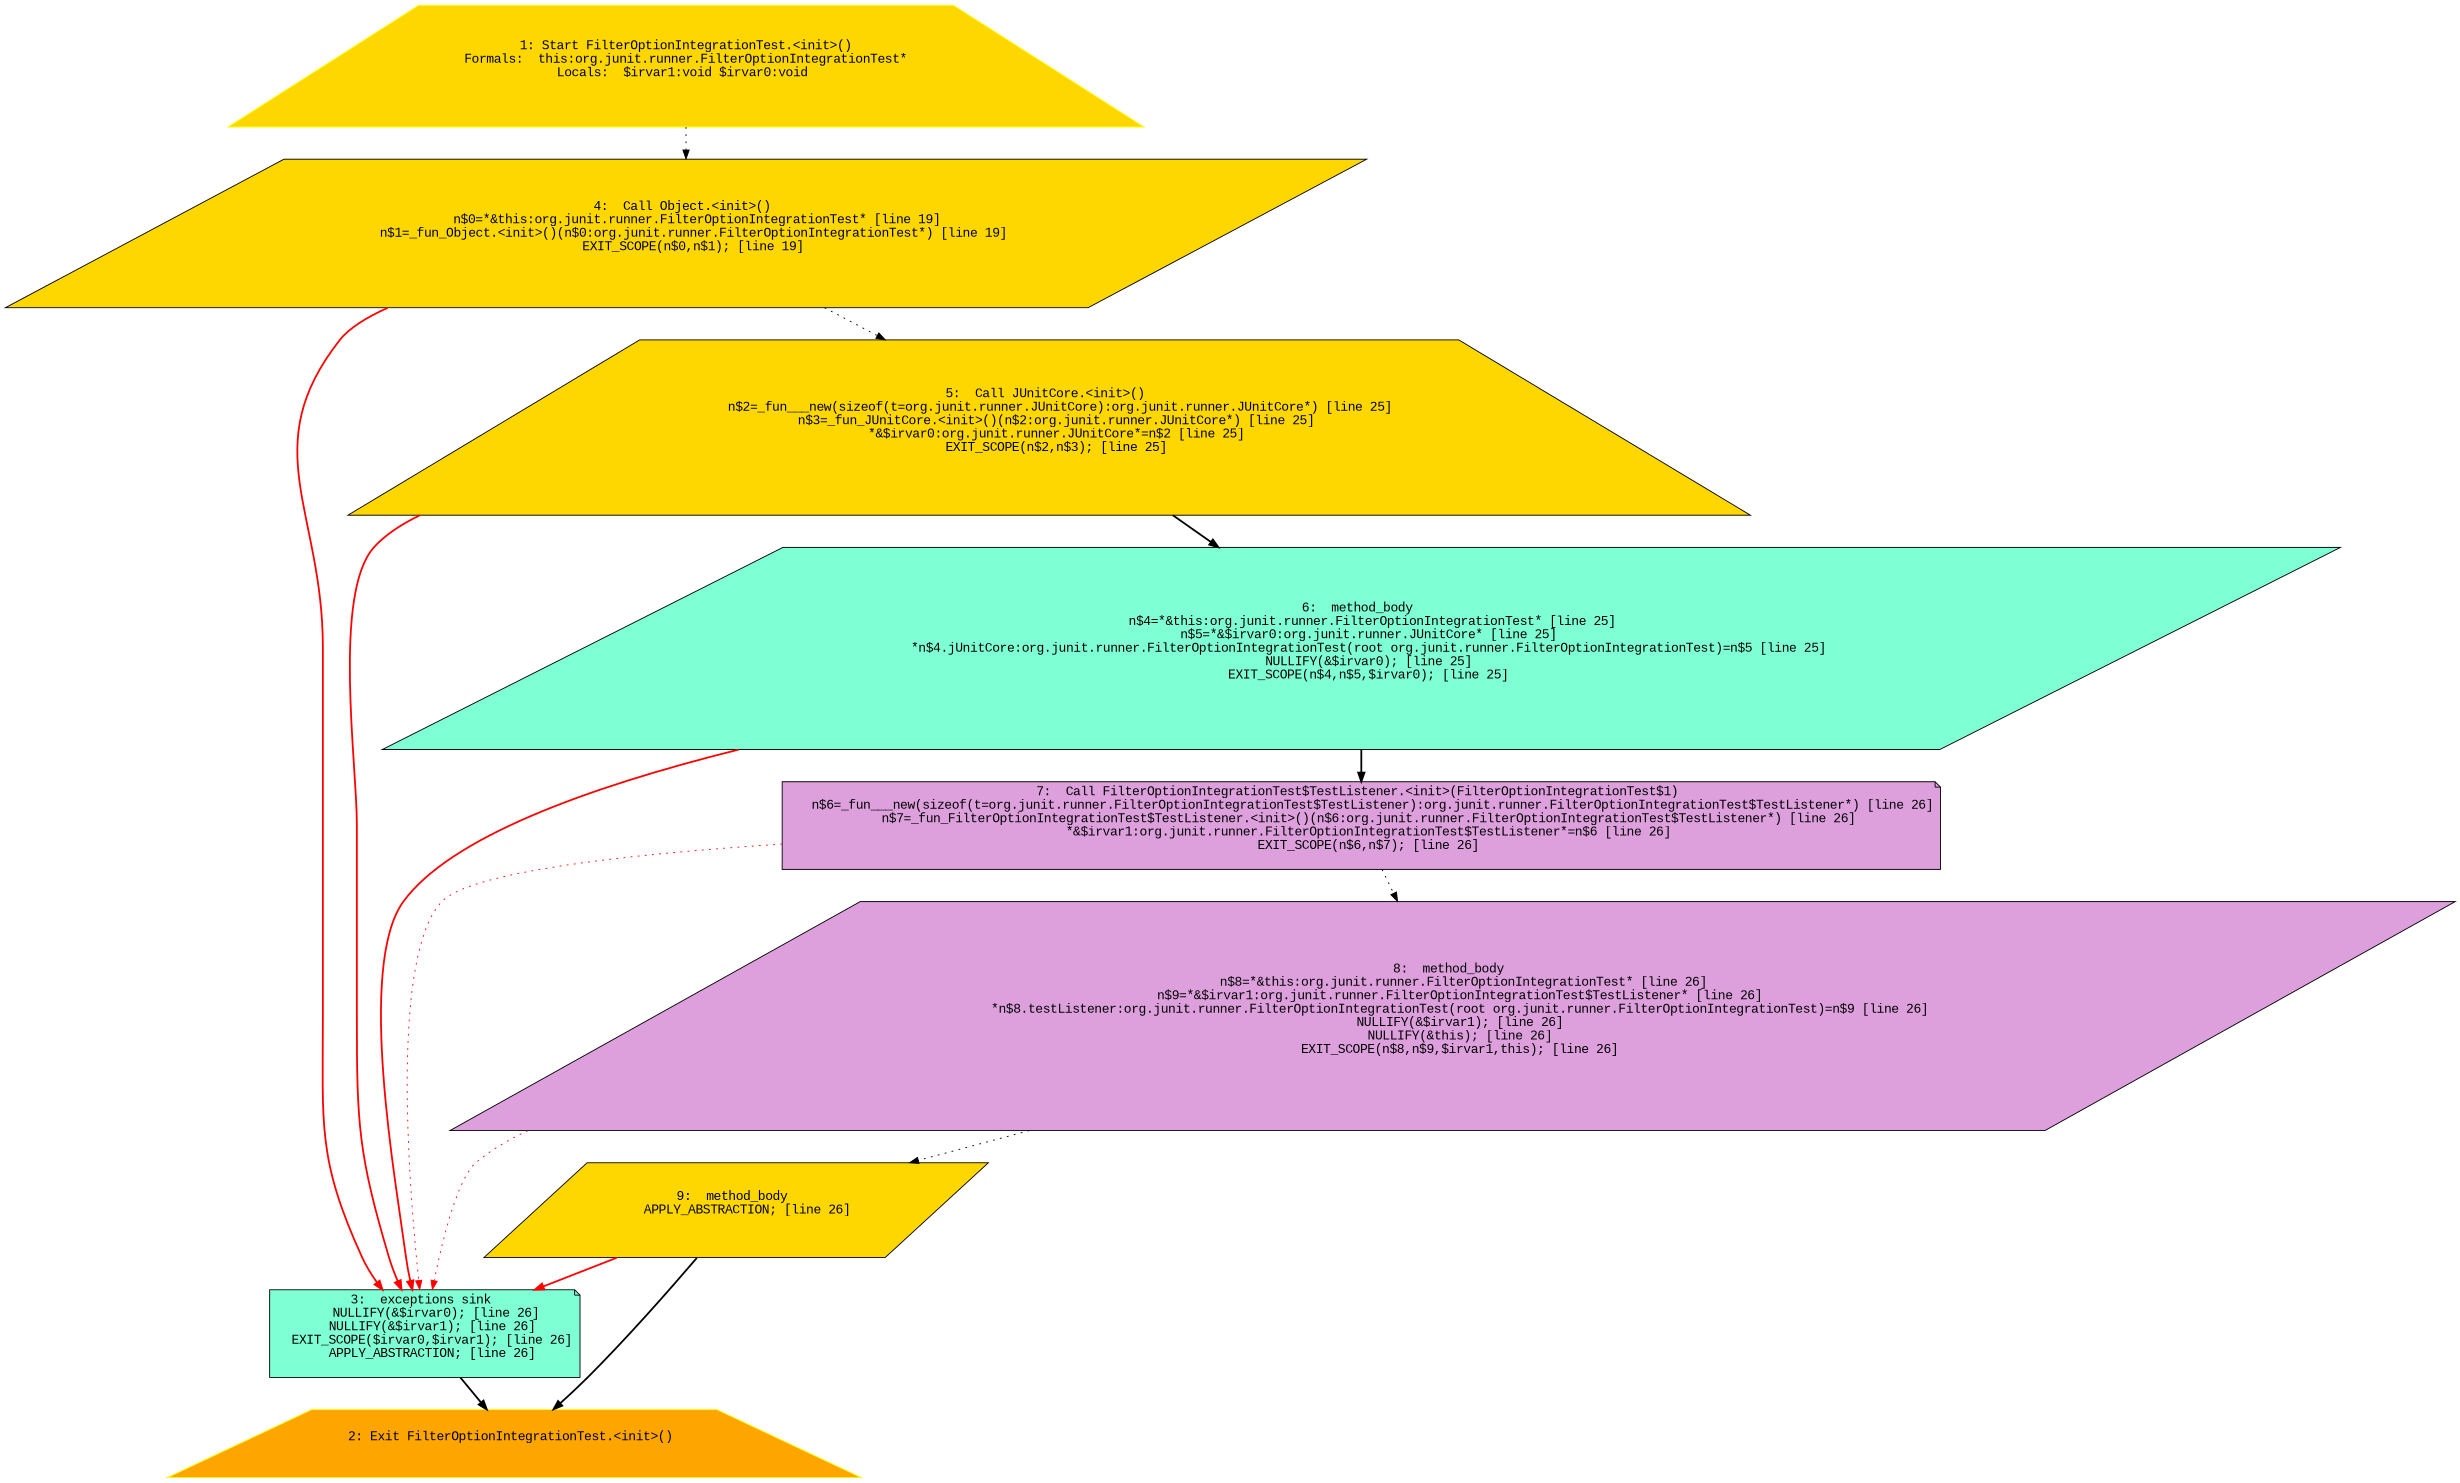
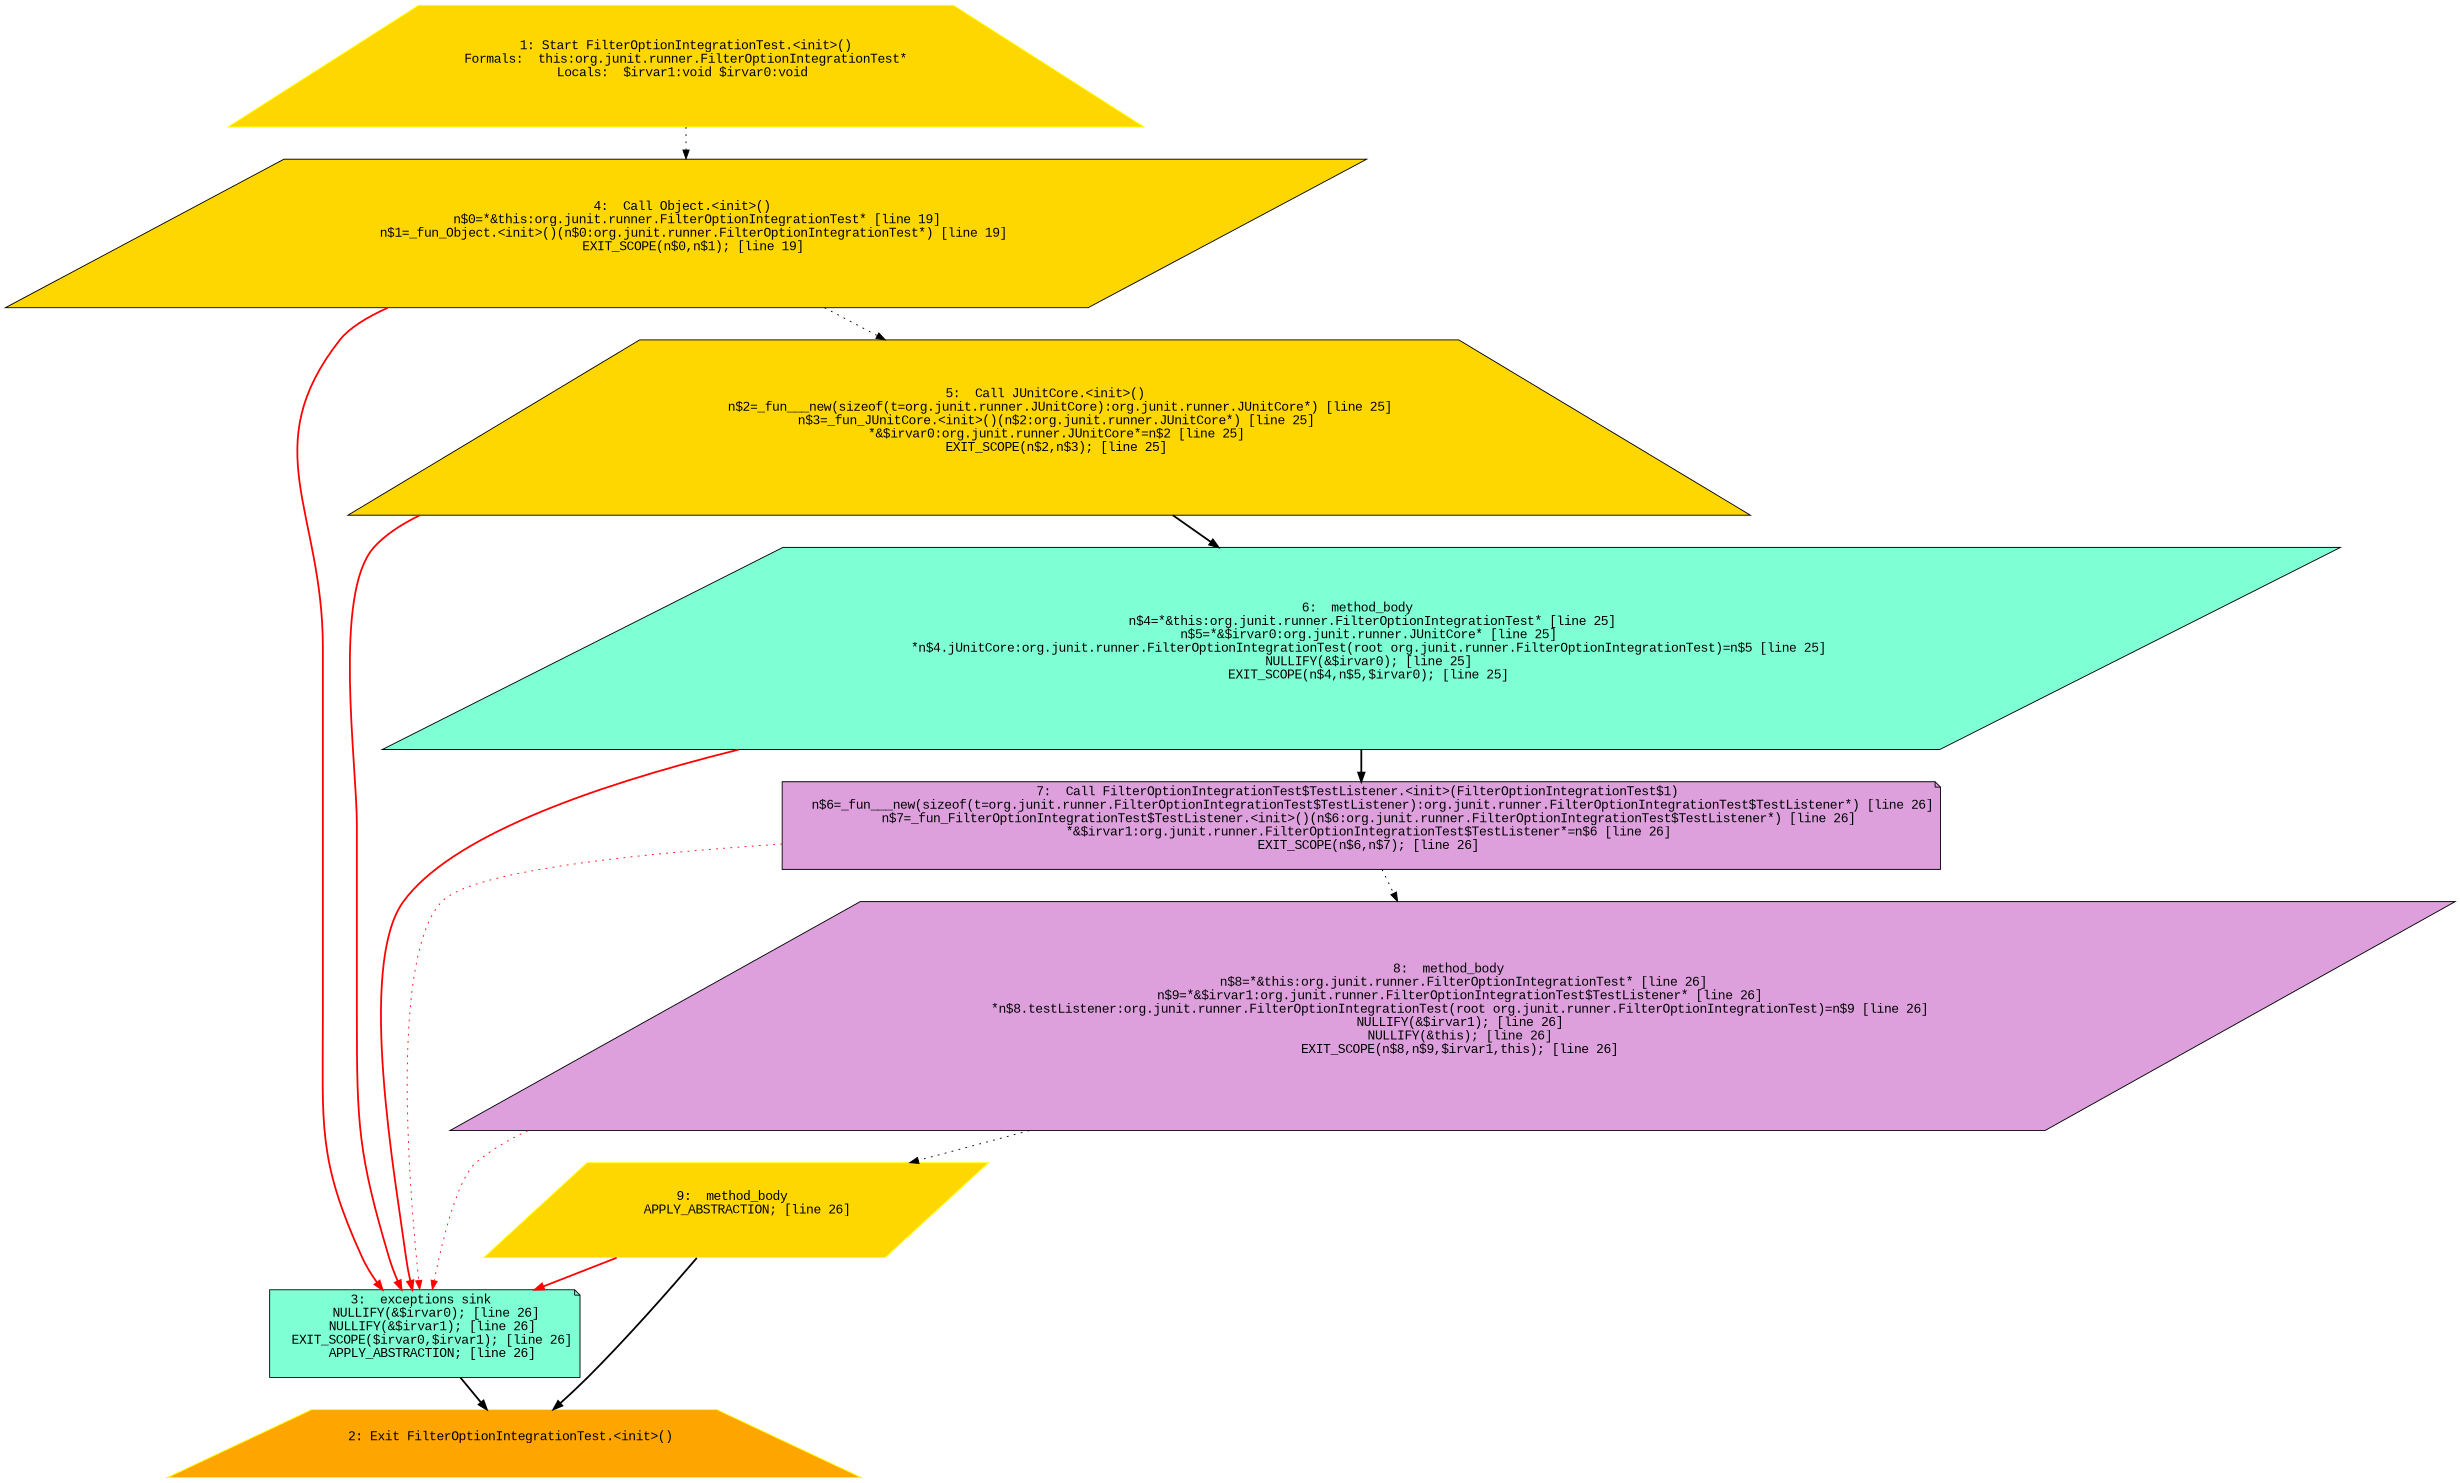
node "9:  method_body APPLY_ABSTRACTION; [line 26]": color black -> yellow
